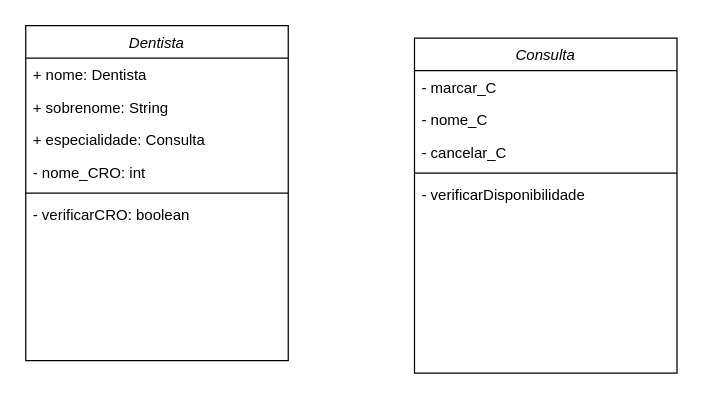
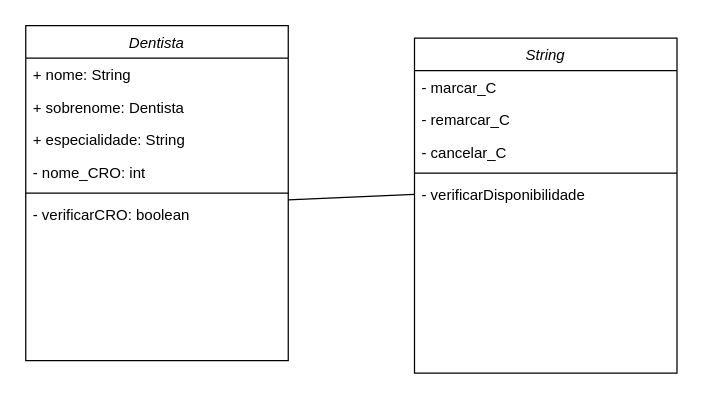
node "Consulta": label "Consulta" -> "String"
node "+ nome: Dentista": label "+ nome: Dentista" -> "+ nome: String"
node "+ sobrenome: String": label "+ sobrenome: String" -> "+ sobrenome: Dentista"
node "- nome_C": label "- nome_C" -> "- remarcar_C"
node "+ especialidade: Consulta": label "+ especialidade: Consulta" -> "+ especialidade: String"
edge "- verificarDisponibilidade" -- "- verificarCRO: boolean": added
